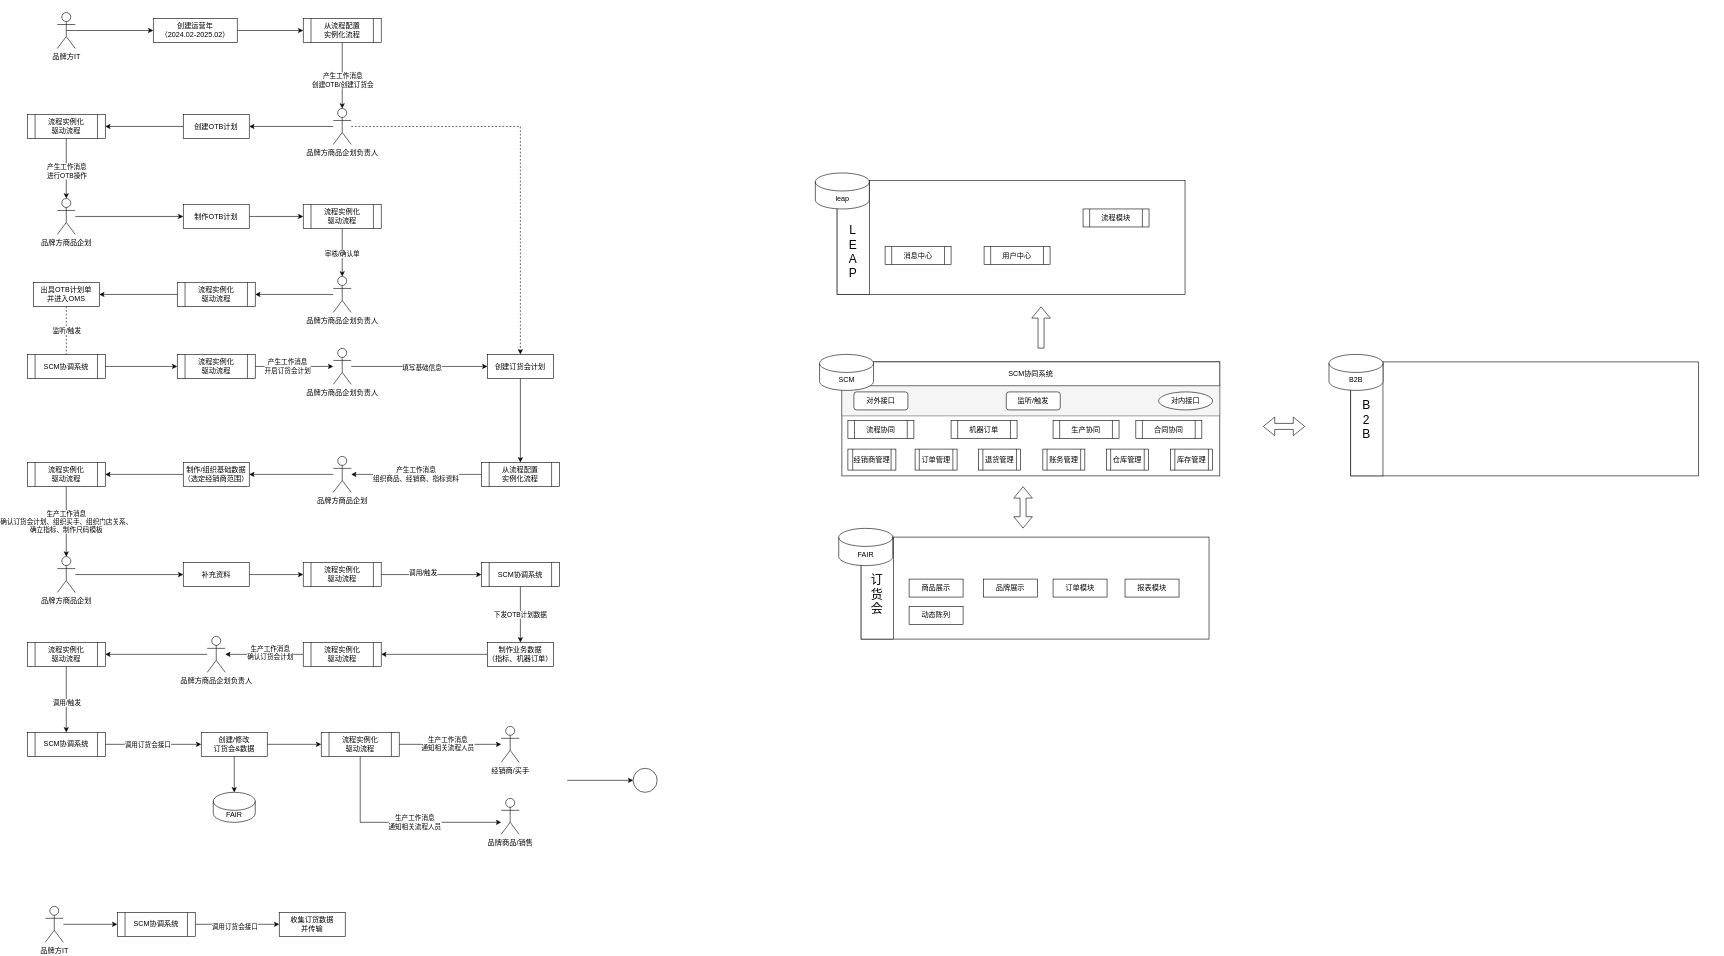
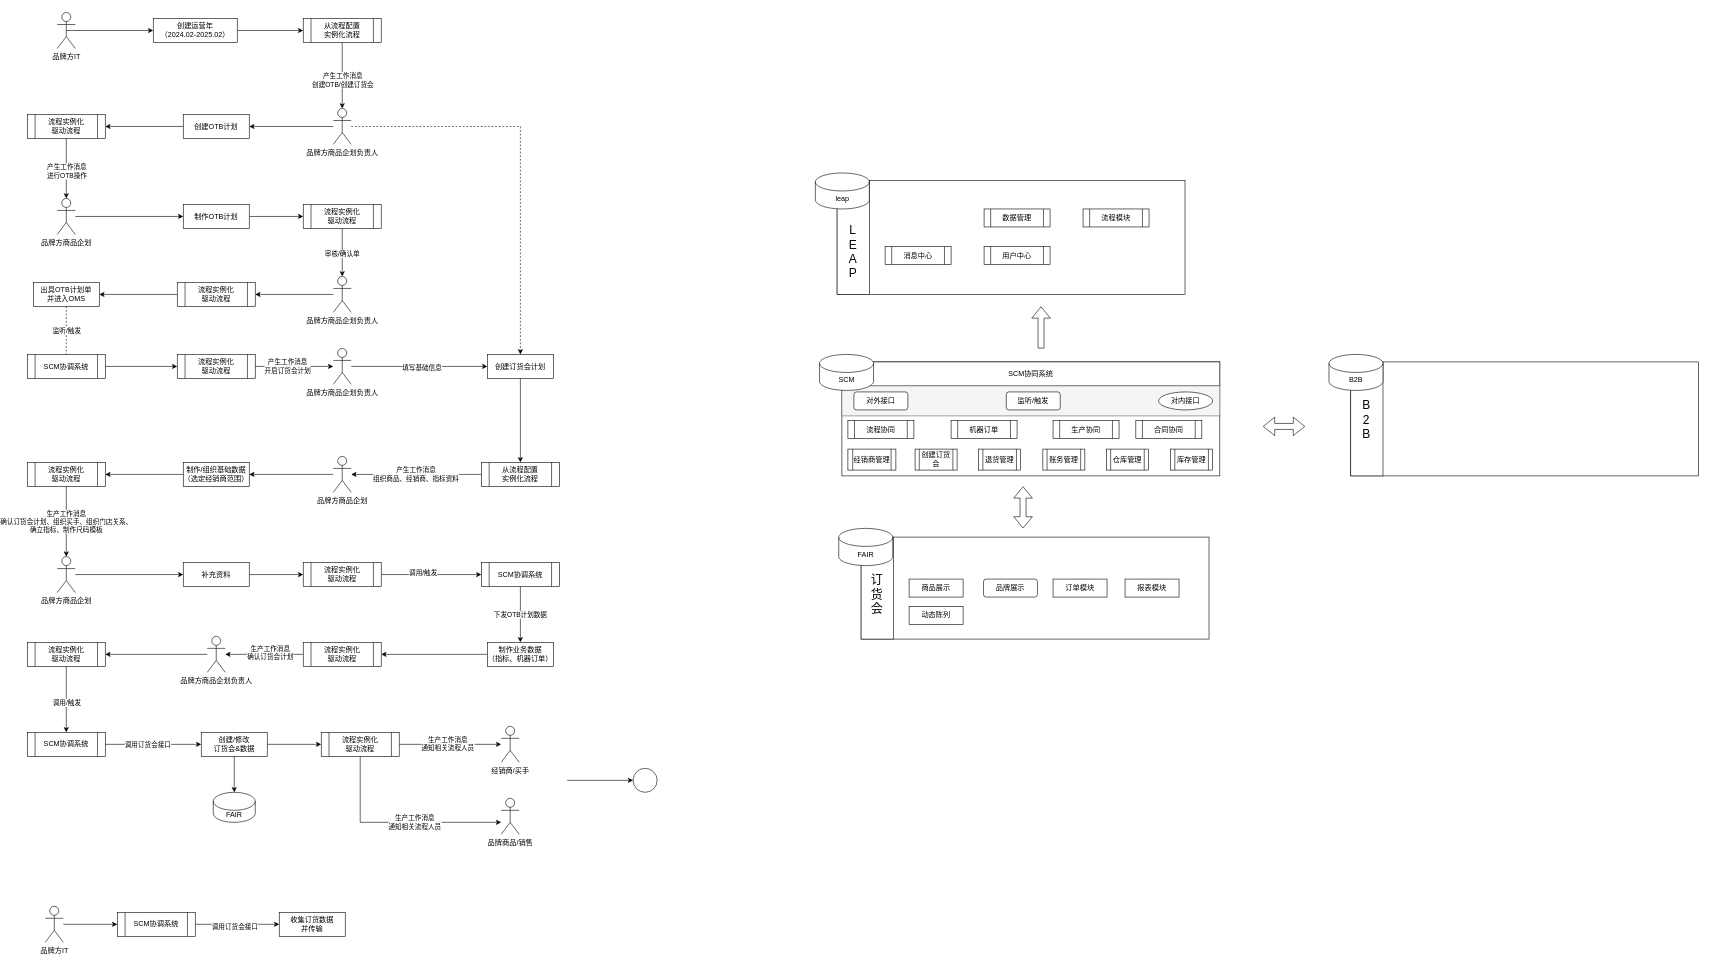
node "数据管理": added
node "订单管理": label "订单管理" -> "创建订货会"
node "品牌展示": shape rectangle -> rounded rectangle
